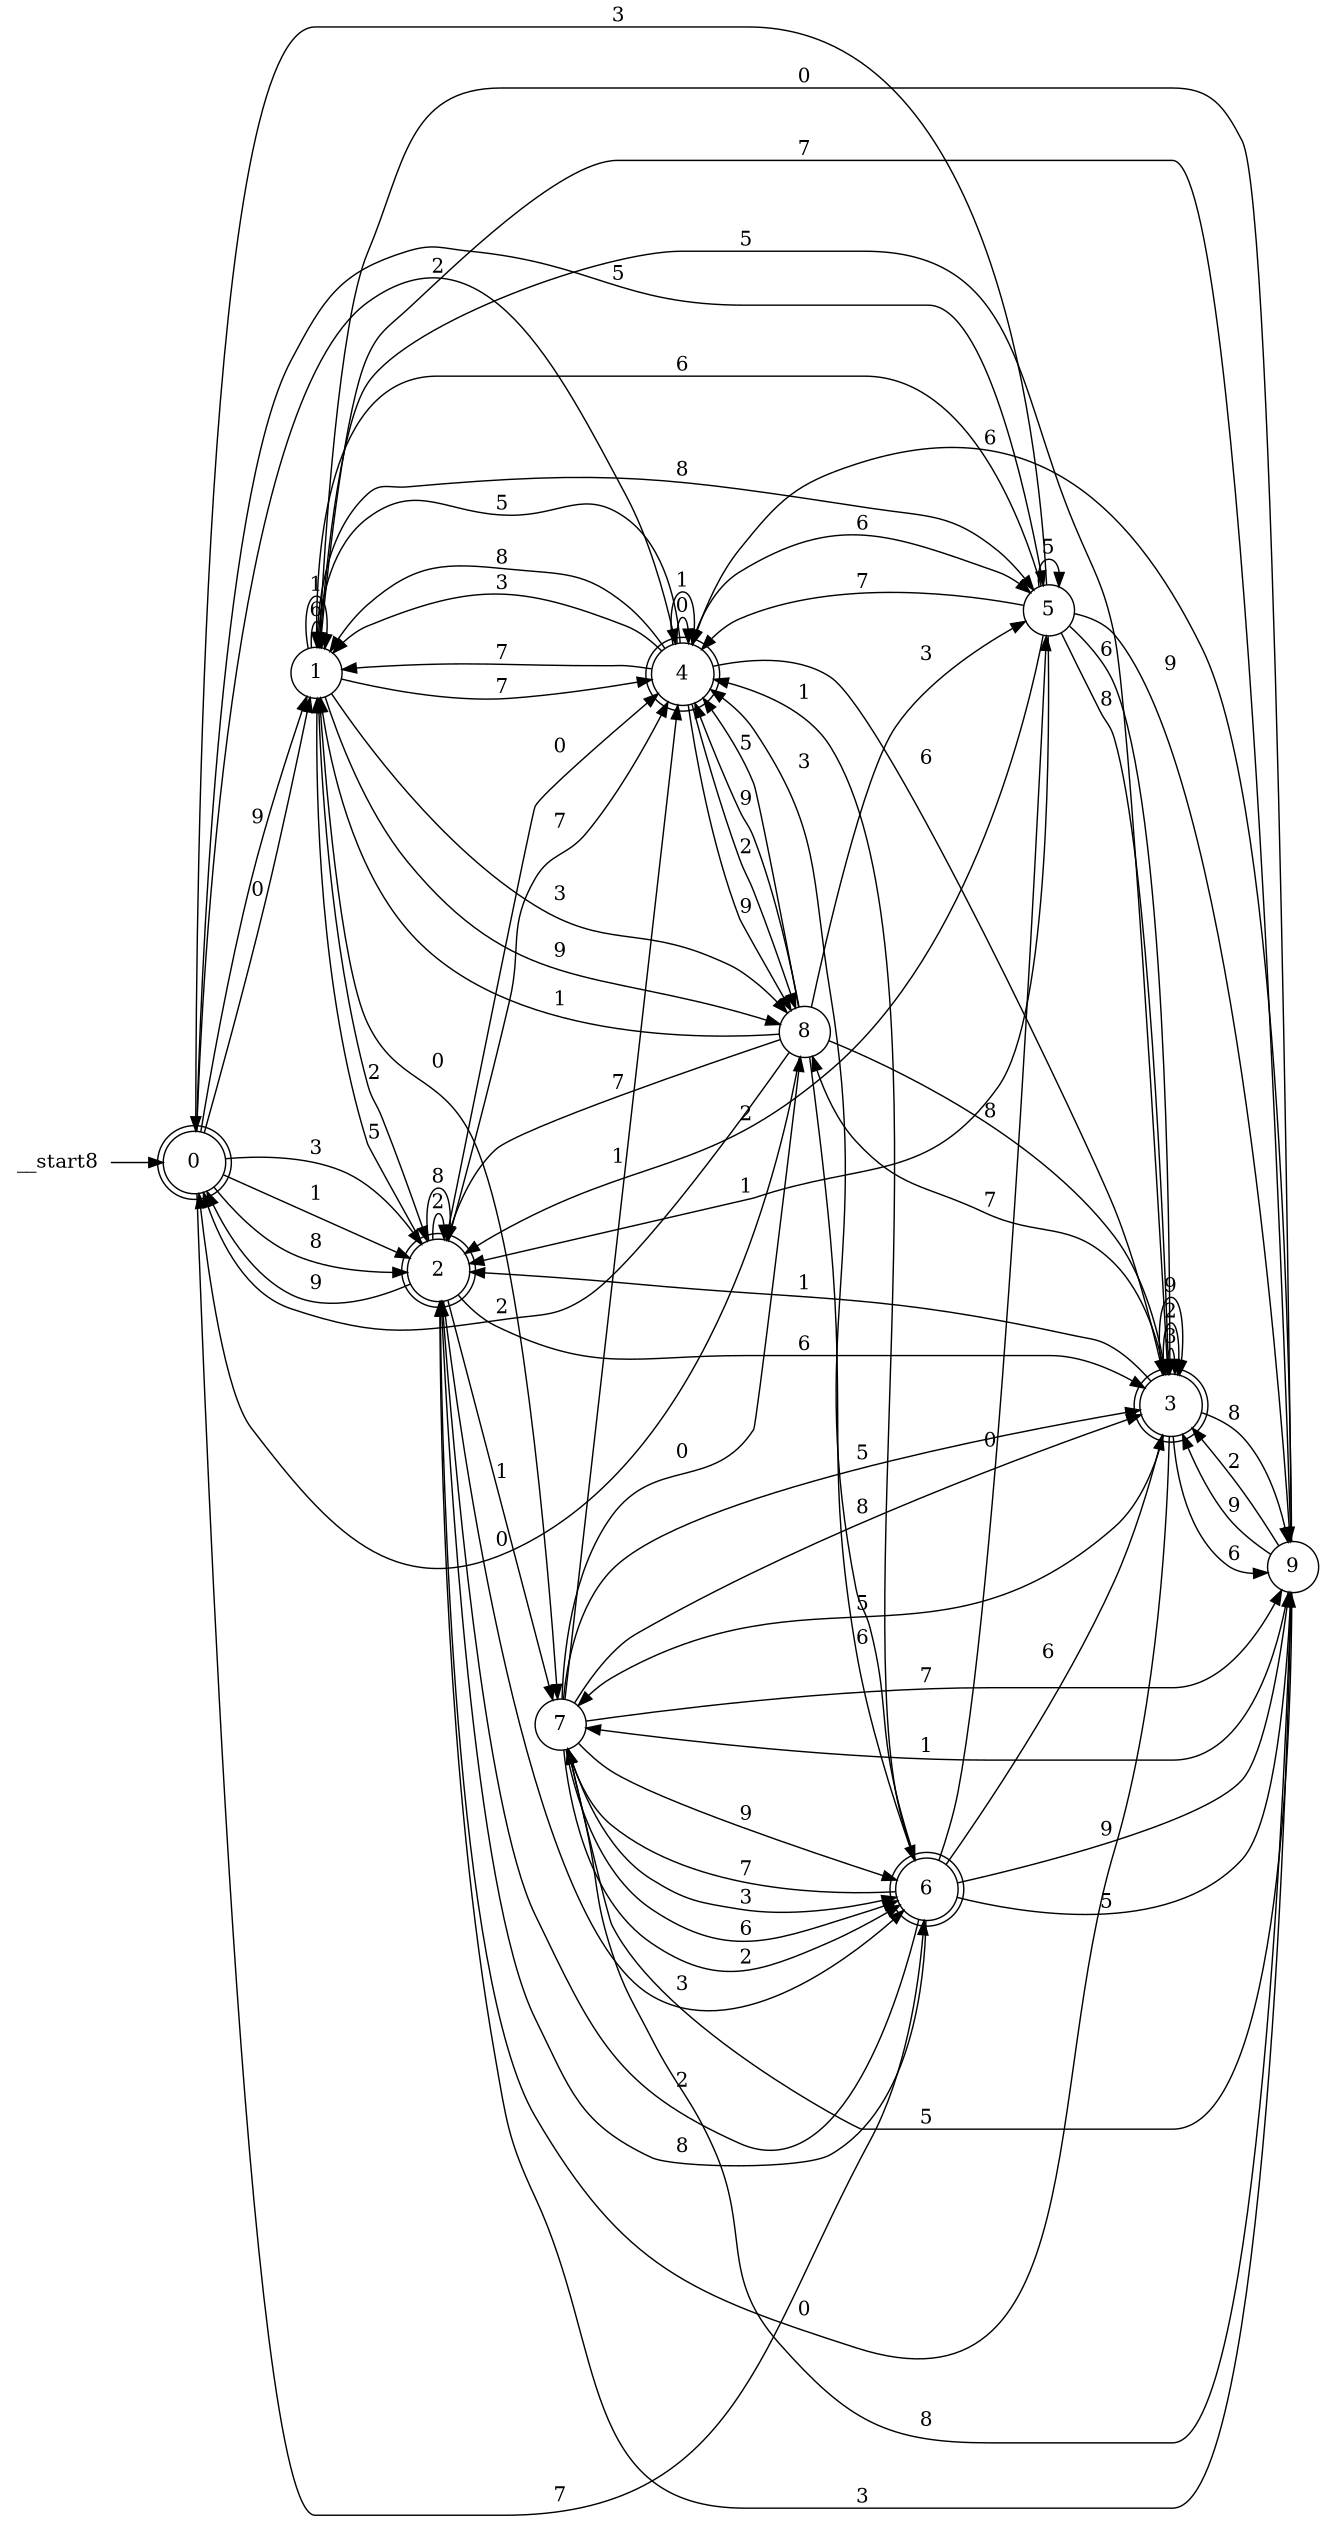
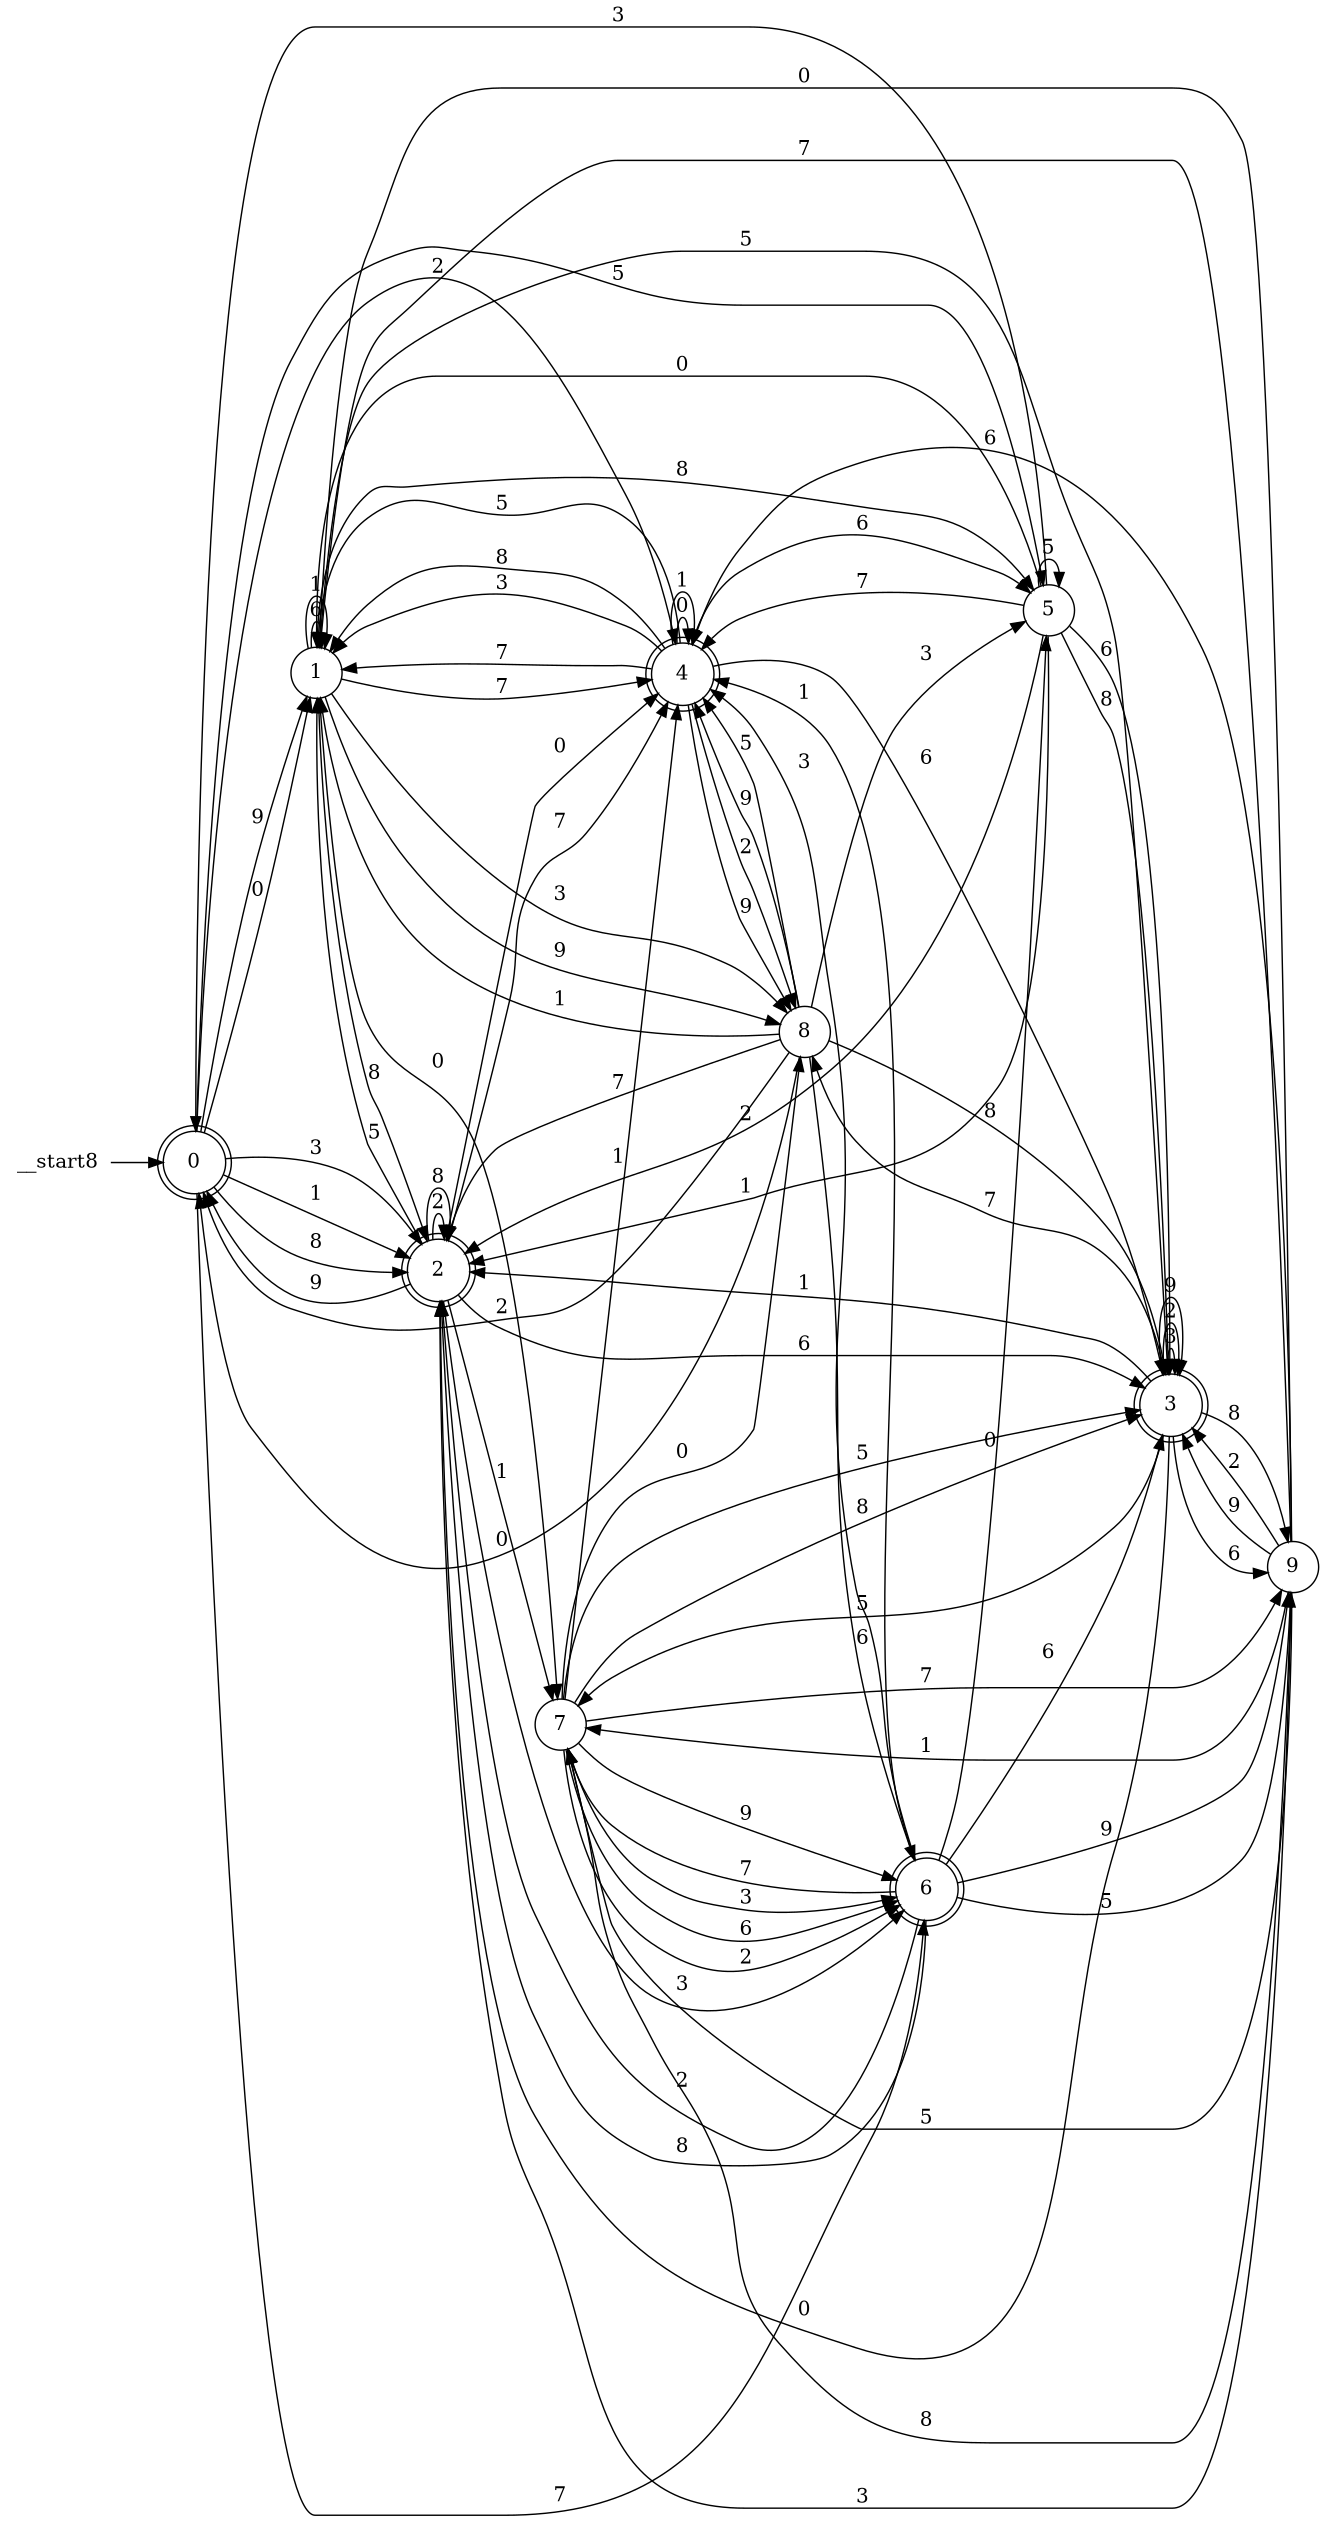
edge "5" -> "1": label "6" -> "0"
edge "5" -> "9": removed, label "9"
edge "1" -> "2": label "2" -> "8"
